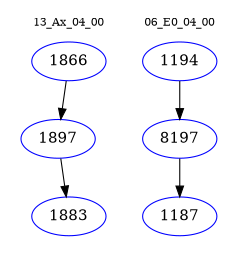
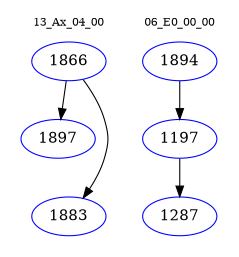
cluster "06_E0_04_00": label "06_E0_04_00" -> "06_E0_00_00"
node "1194": label "1194" -> "1894"
node "8197": label "8197" -> "1197"
edge "1897" -> "1883": now "1866" -> "1883"
node "1187": label "1187" -> "1287"
